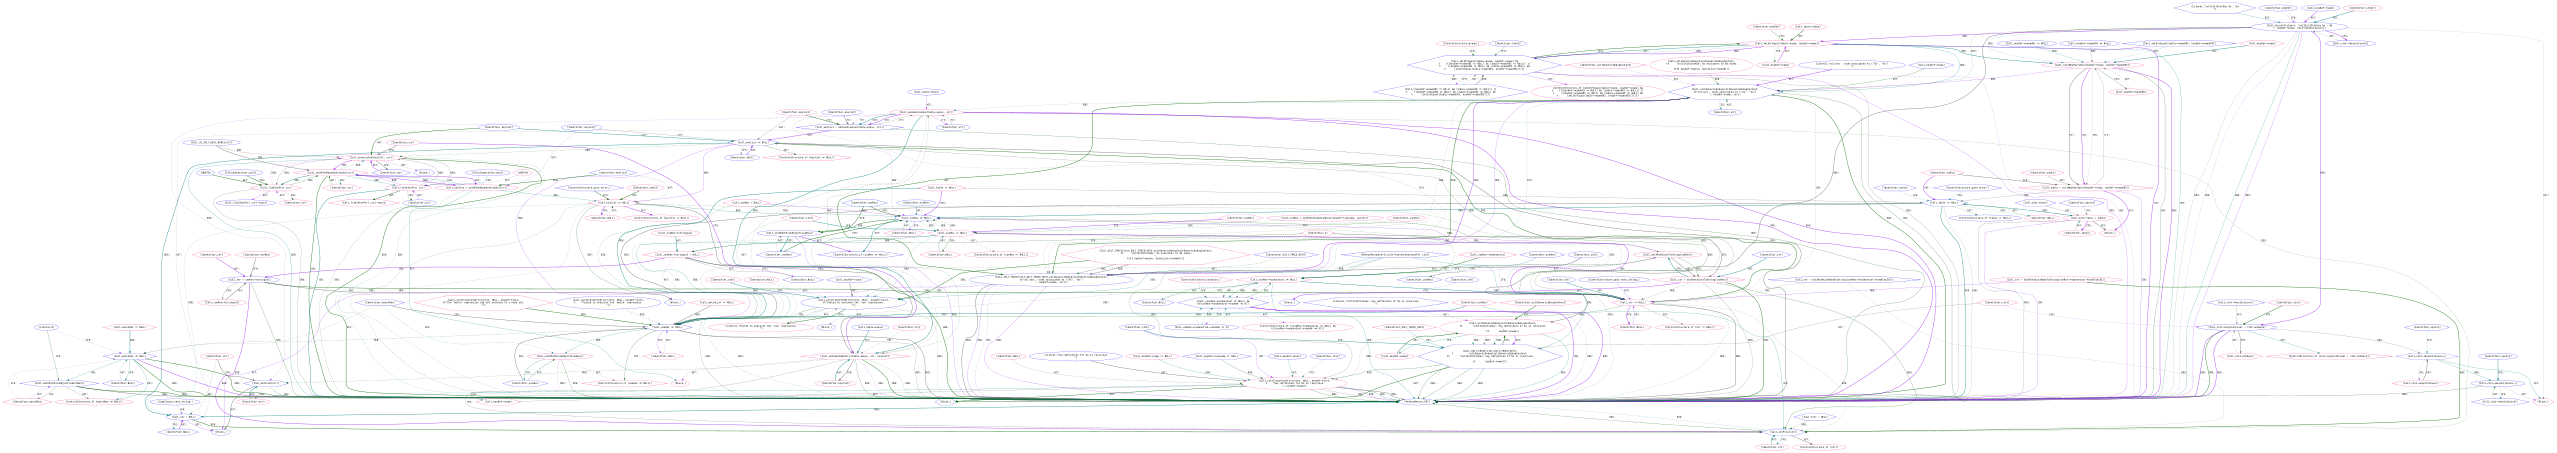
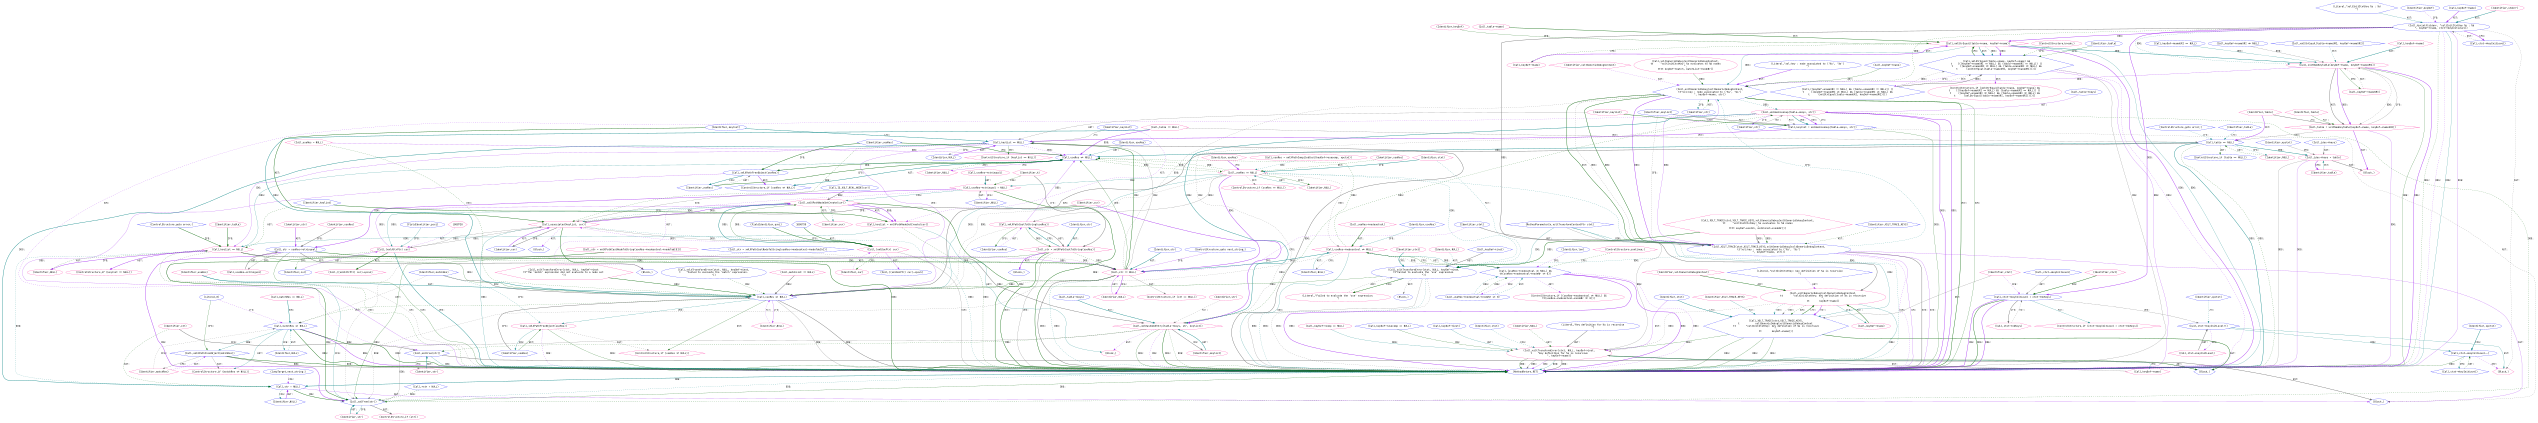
edge "(Call,keylist = xmlXPathNodeSetCreate(cur))" -> "(Call,xmlXPathNodeSetCreate(cur))": now "(Call,useRes->stringval = NULL)" -> "(Call,xmlXPathNodeSetCreate(cur))"
